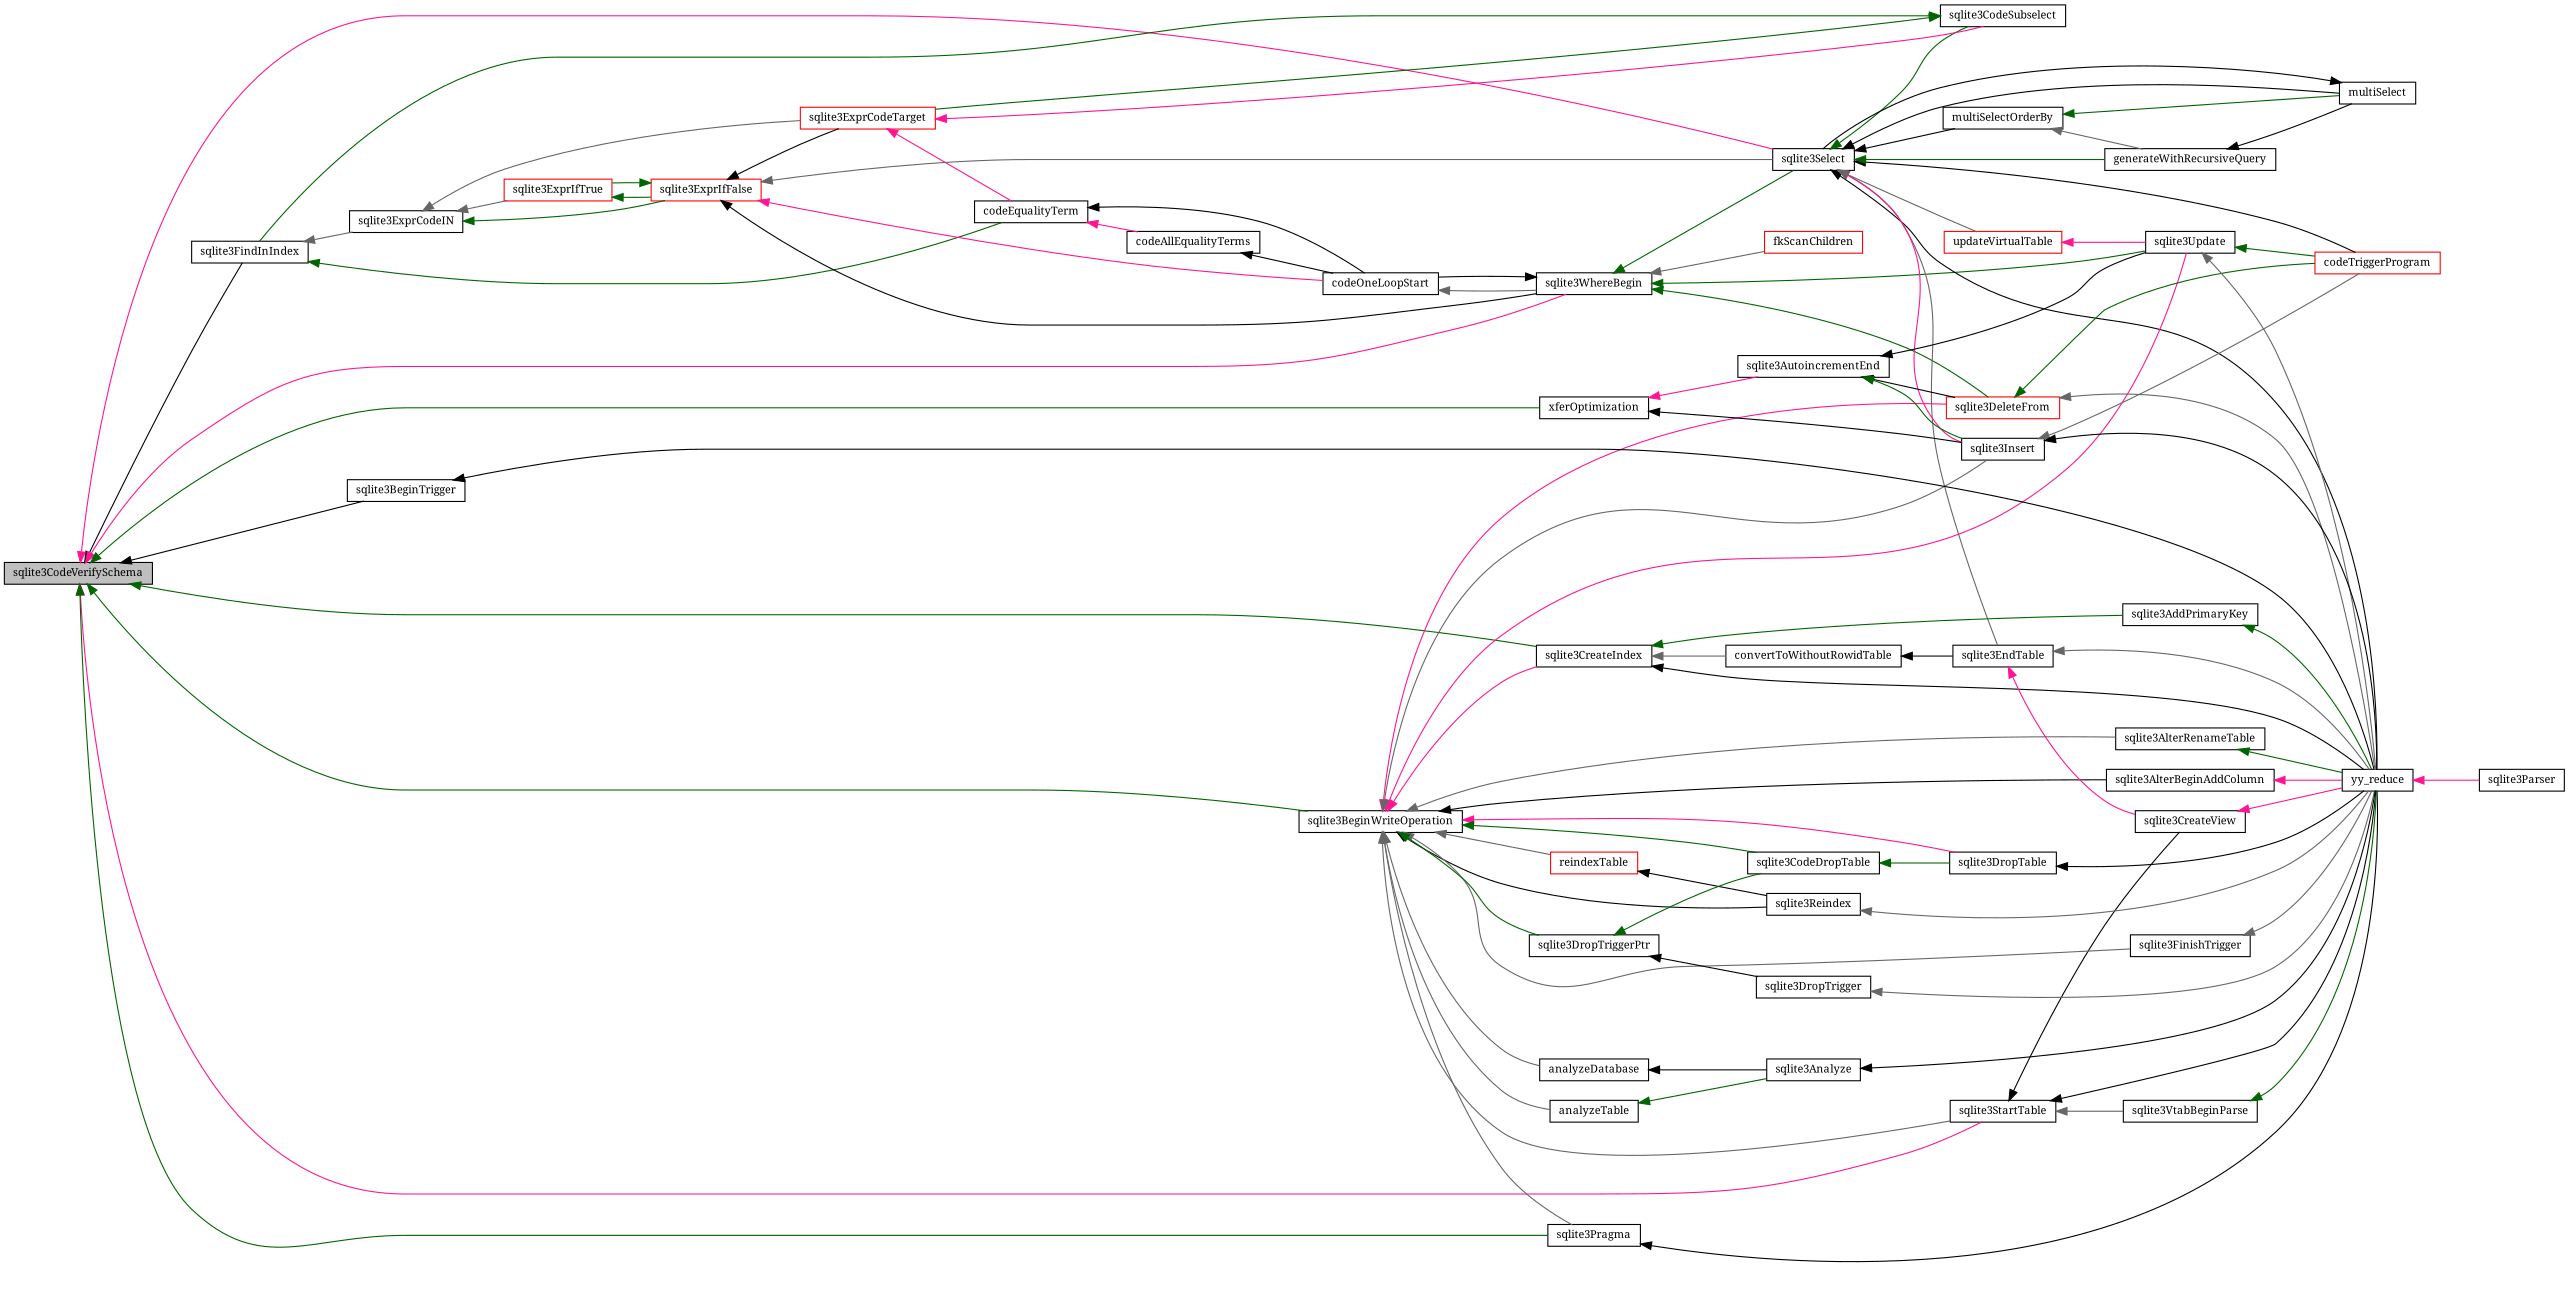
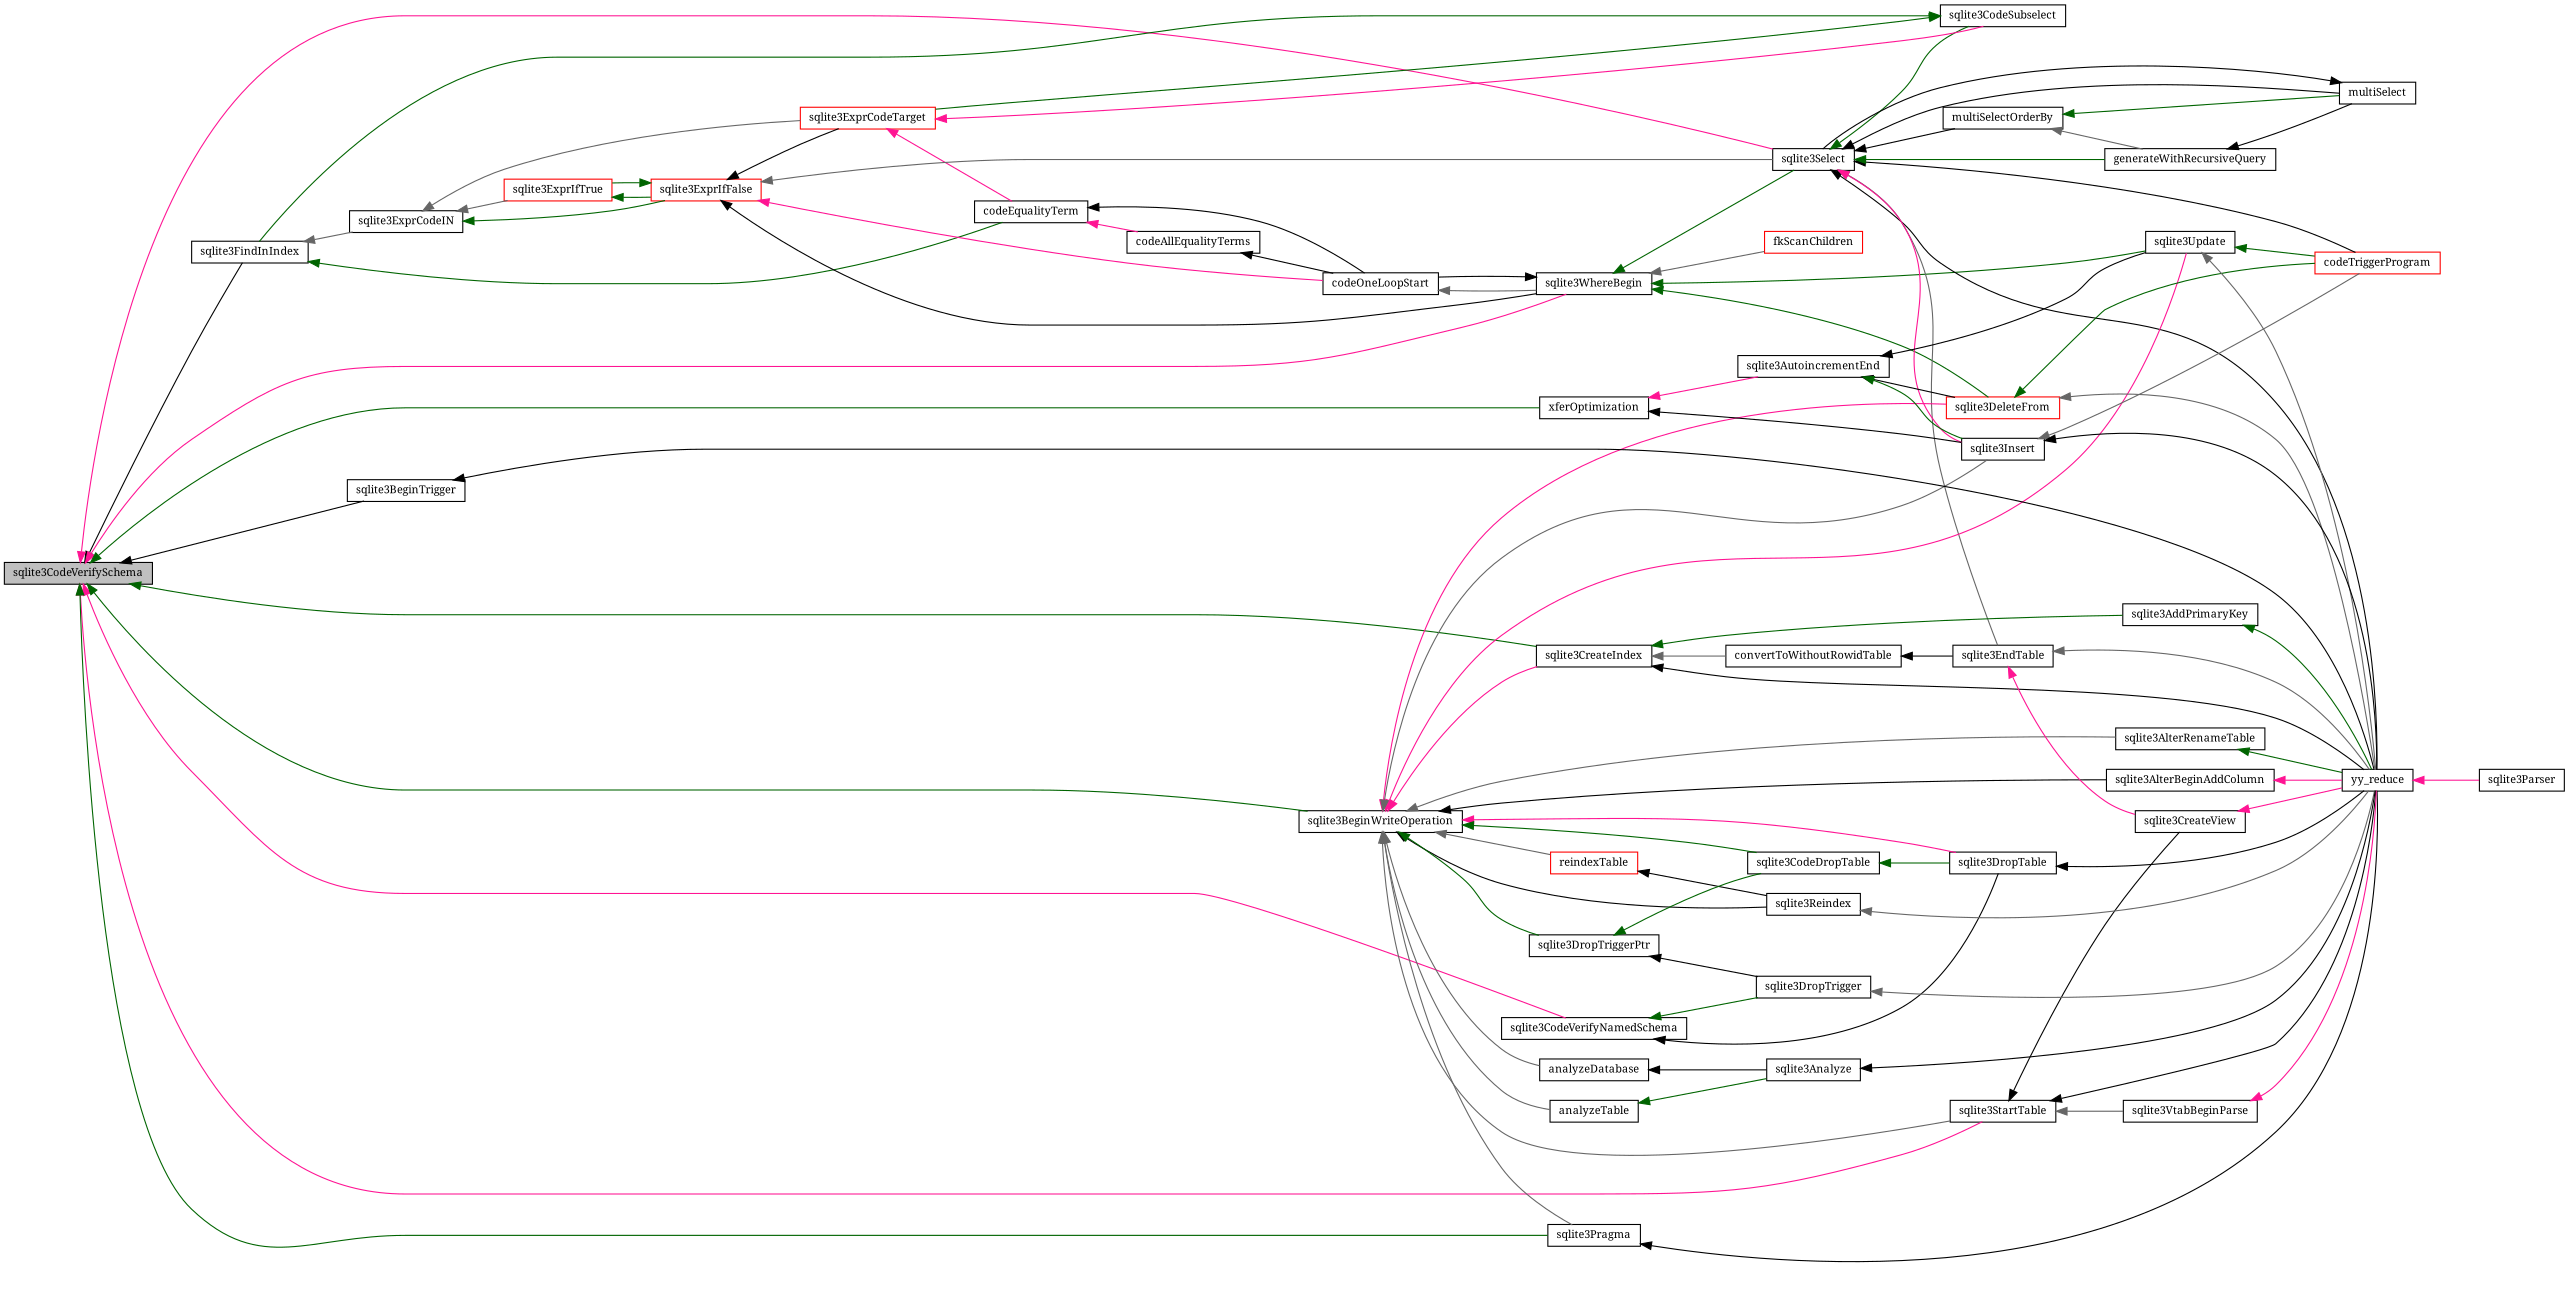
node "updateVirtualTable": removed
node "sqlite3FinishTrigger": removed
edge "yy_reduce" -> "sqlite3VtabBeginParse": color darkgreen -> deeppink
node "sqlite3CodeVerifyNamedSchema": added
